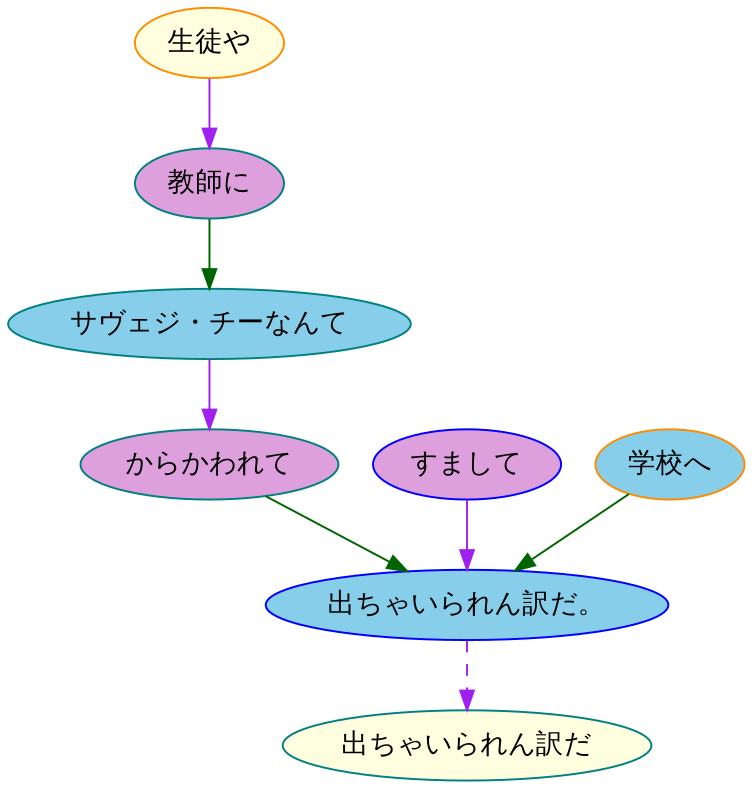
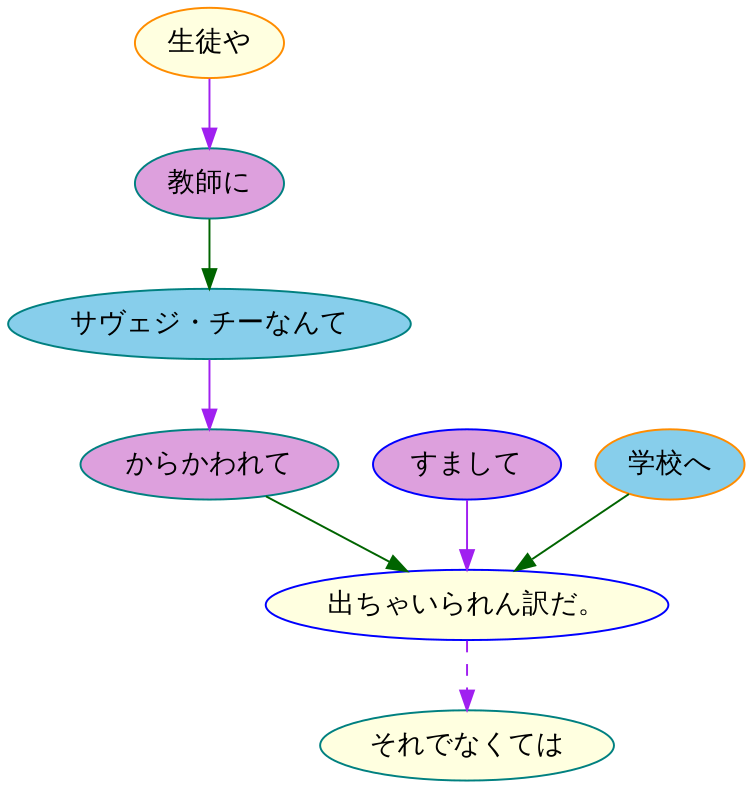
node "出ちゃいられん訳だ。": fillcolor skyblue -> lightyellow
node "出ちゃいられん訳だ": label "出ちゃいられん訳だ" -> "それでなくては"
